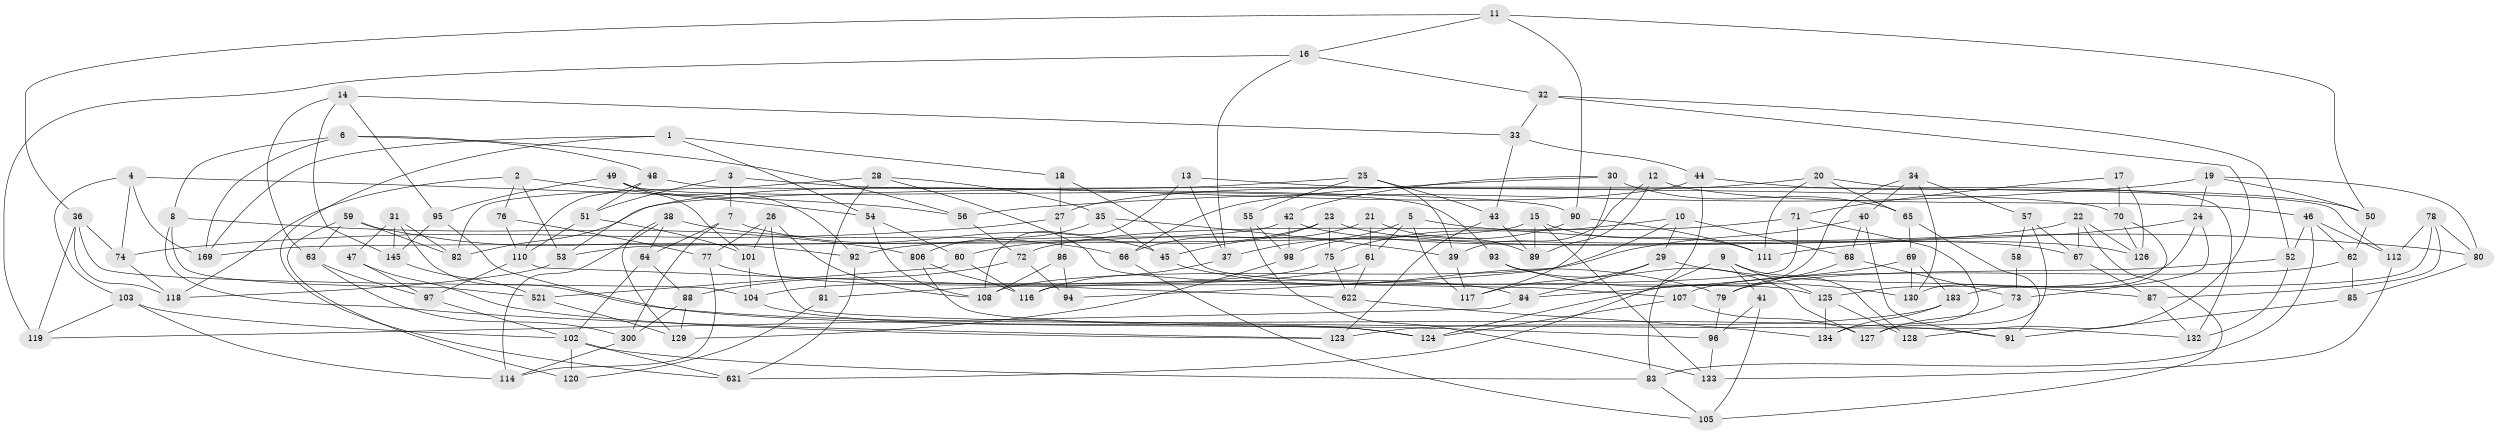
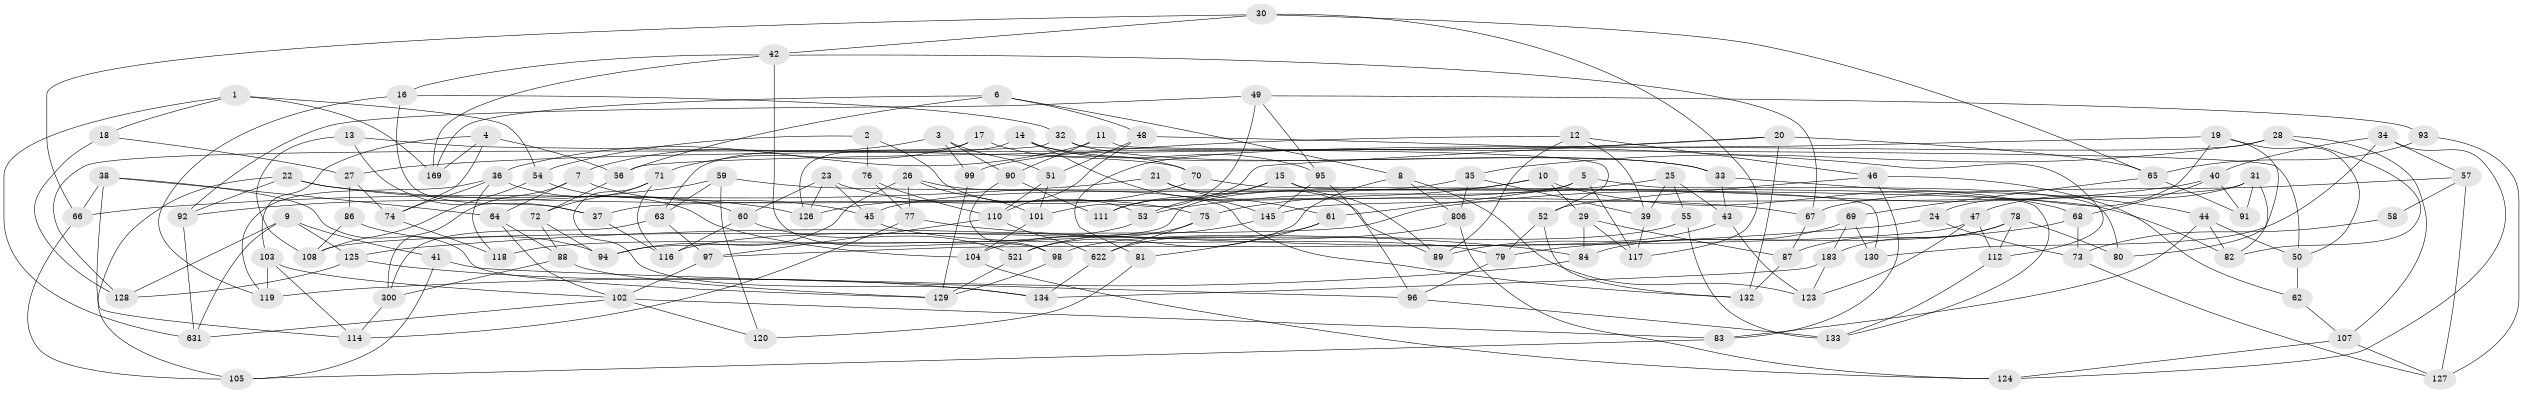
edge "11" -- "16": now "42" -- "16"
node "99": added
edge "2" -- "118": removed
edge "46" -- "112": now "47" -- "112"
edge "24" -- "111": removed
edge "26" -- "108": now "26" -- "94"
edge "18" -- "125": now "18" -- "128"
edge "93" -- "130": now "93" -- "65"
node "85": removed
